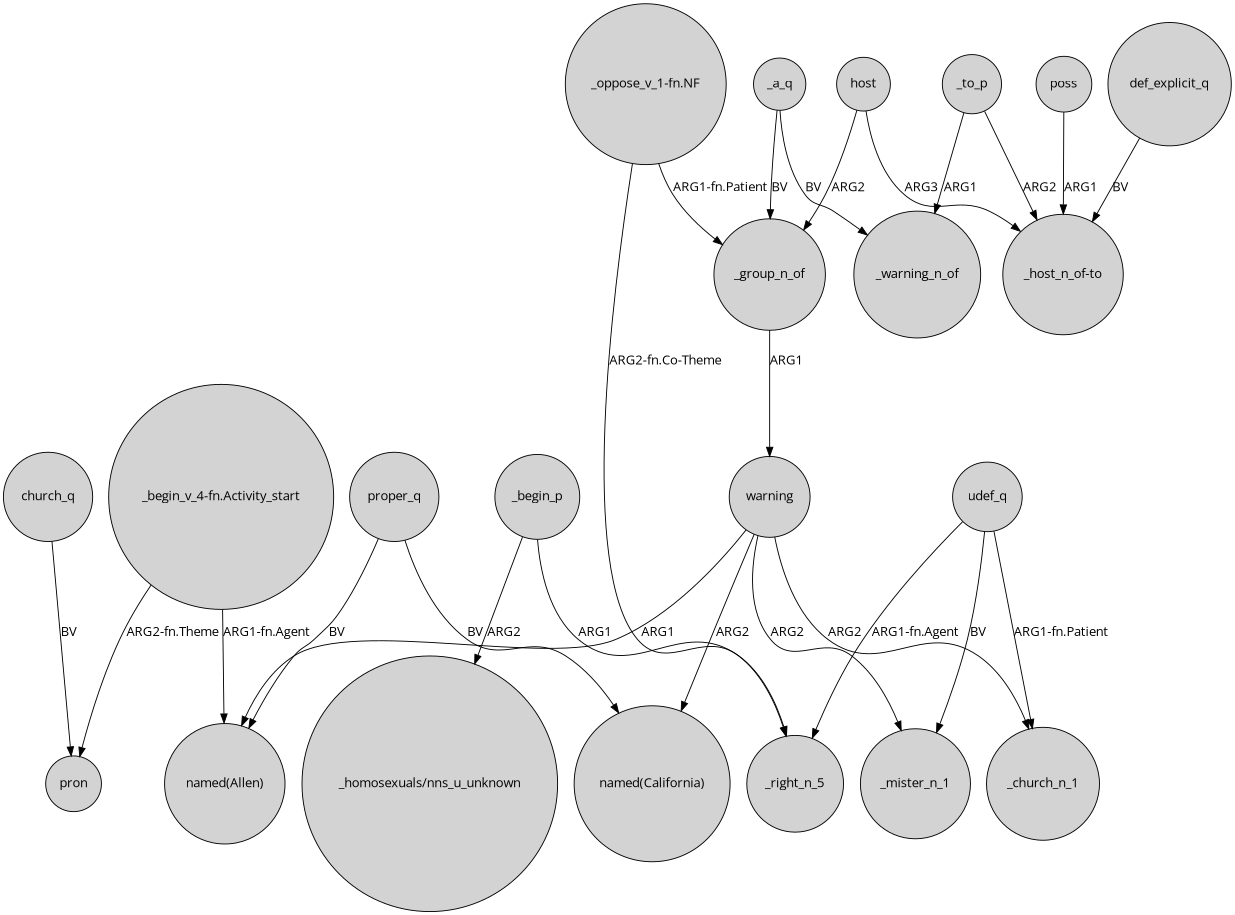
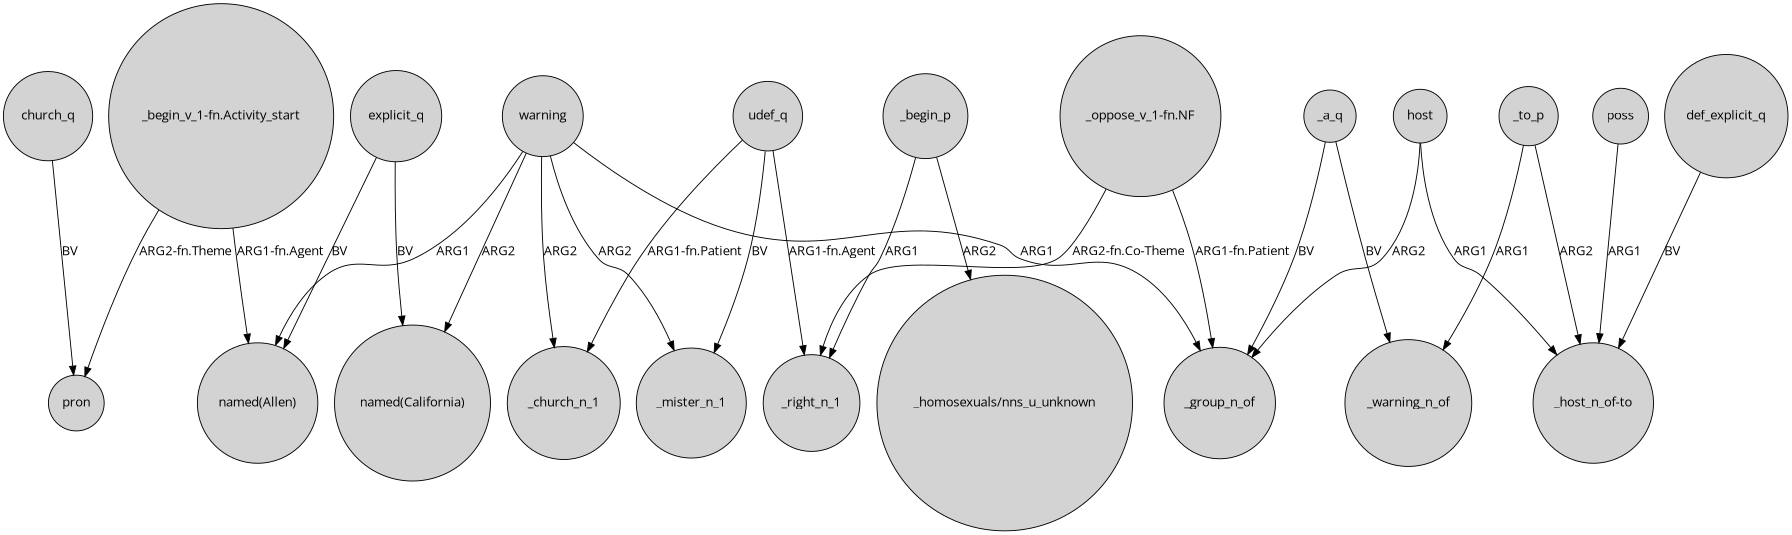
edge "host" -> "_host_n_of-to": label "ARG3" -> "ARG1"
edge "_group_n_of" -> "warning": reversed
node "_begin_v_4-fn.Activity_start": label "_begin_v_4-fn.Activity_start" -> "_begin_v_1-fn.Activity_start"
node "proper_q": label "proper_q" -> "explicit_q"
node "_right_n_5": label "_right_n_5" -> "_right_n_1"
